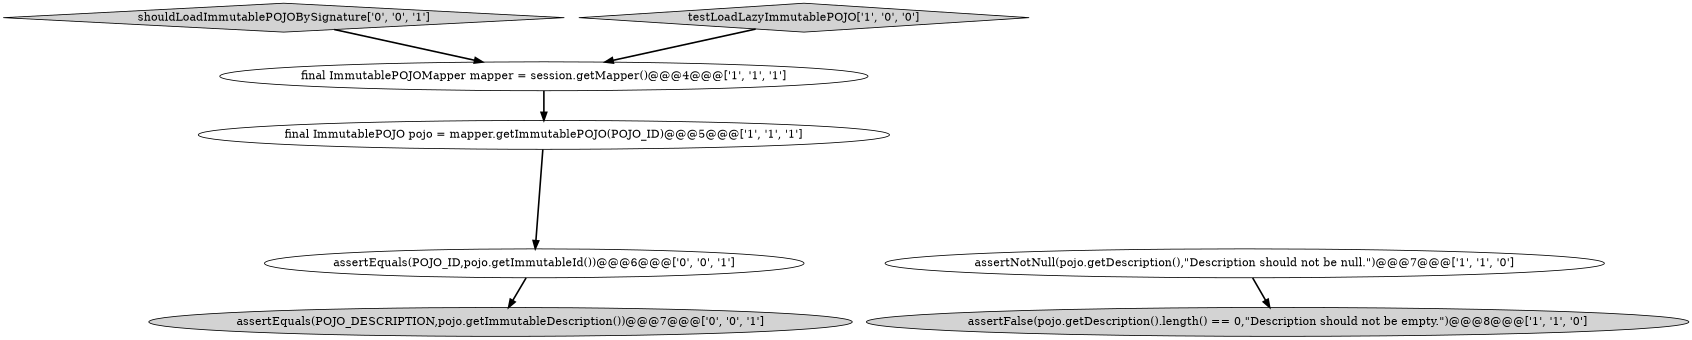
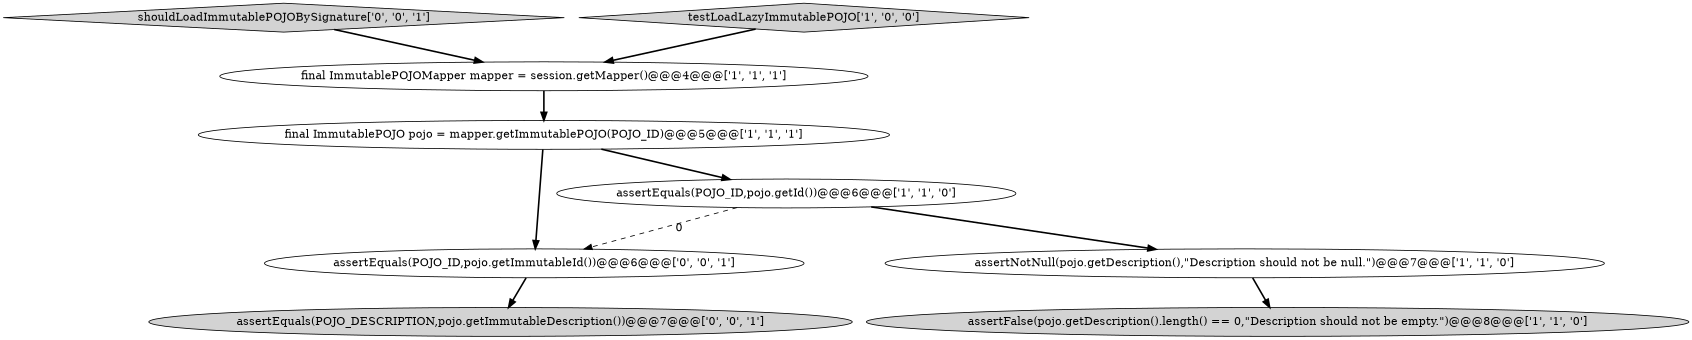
node "assertEquals(POJO_ID,pojo.getId())@@@6@@@['1', '1', '0']": added
